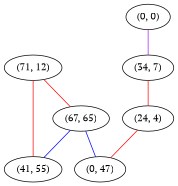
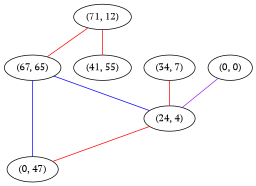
edge "(0, 0)" -- "(34, 7)": now "(0, 0)" -- "(24, 4)"
edge "(67, 65)" -- "(41, 55)": now "(67, 65)" -- "(24, 4)"
